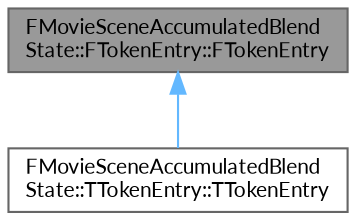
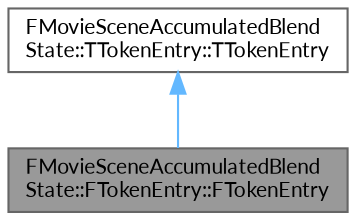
edge "FMovieSceneAccumulatedBlend State::TTokenEntry::TTokenEntry" -> "FMovieSceneAccumulatedBlend State::FTokenEntry::FTokenEntry": reversed
